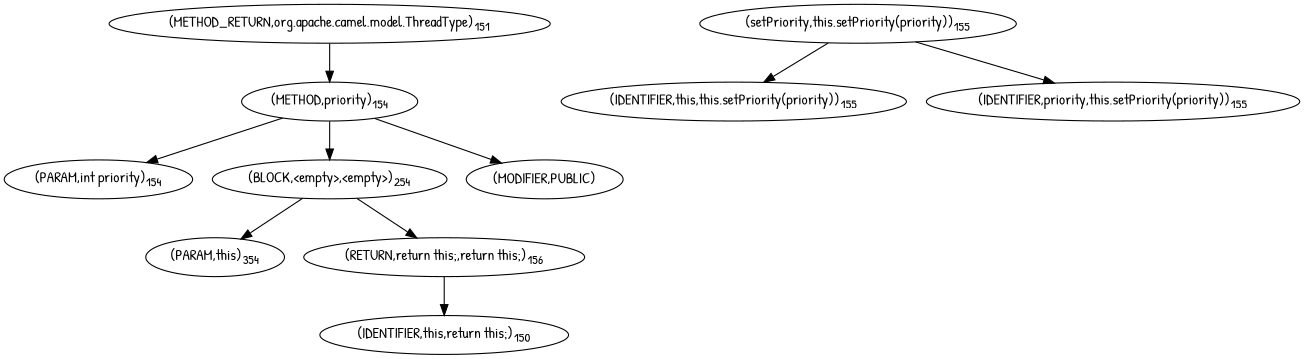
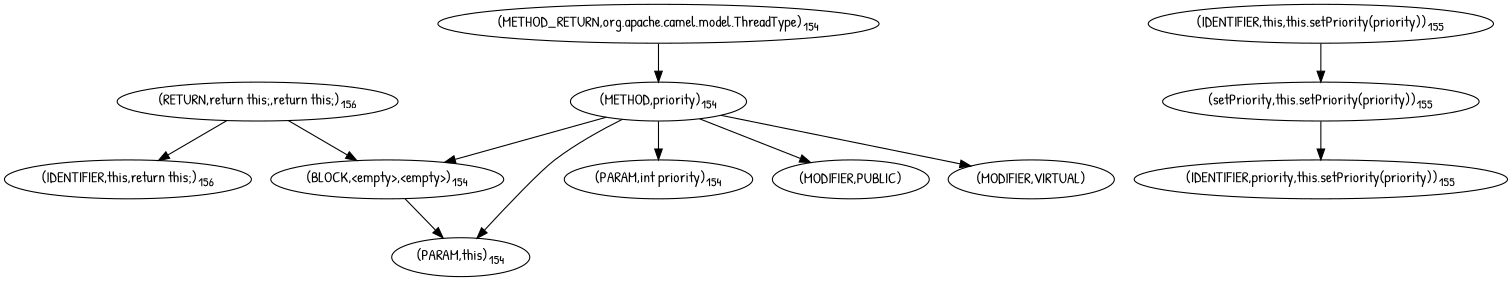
node "(METHOD_RETURN,org.apache.camel.model.ThreadType)": text "151" -> "154"
edge "(setPriority,this.setPriority(priority))" -> "(IDENTIFIER,this,this.setPriority(priority))": reversed
edge "(METHOD,priority)" -> "(PARAM,this)": added
node "(BLOCK,<empty>,<empty>)": text "254" -> "154"
node "(MODIFIER,VIRTUAL)": added
edge "(BLOCK,<empty>,<empty>)" -> "(RETURN,return this;,return this;)": reversed
node "(PARAM,this)": text "354" -> "154"
node "(IDENTIFIER,this,return this;)": text "150" -> "156"
